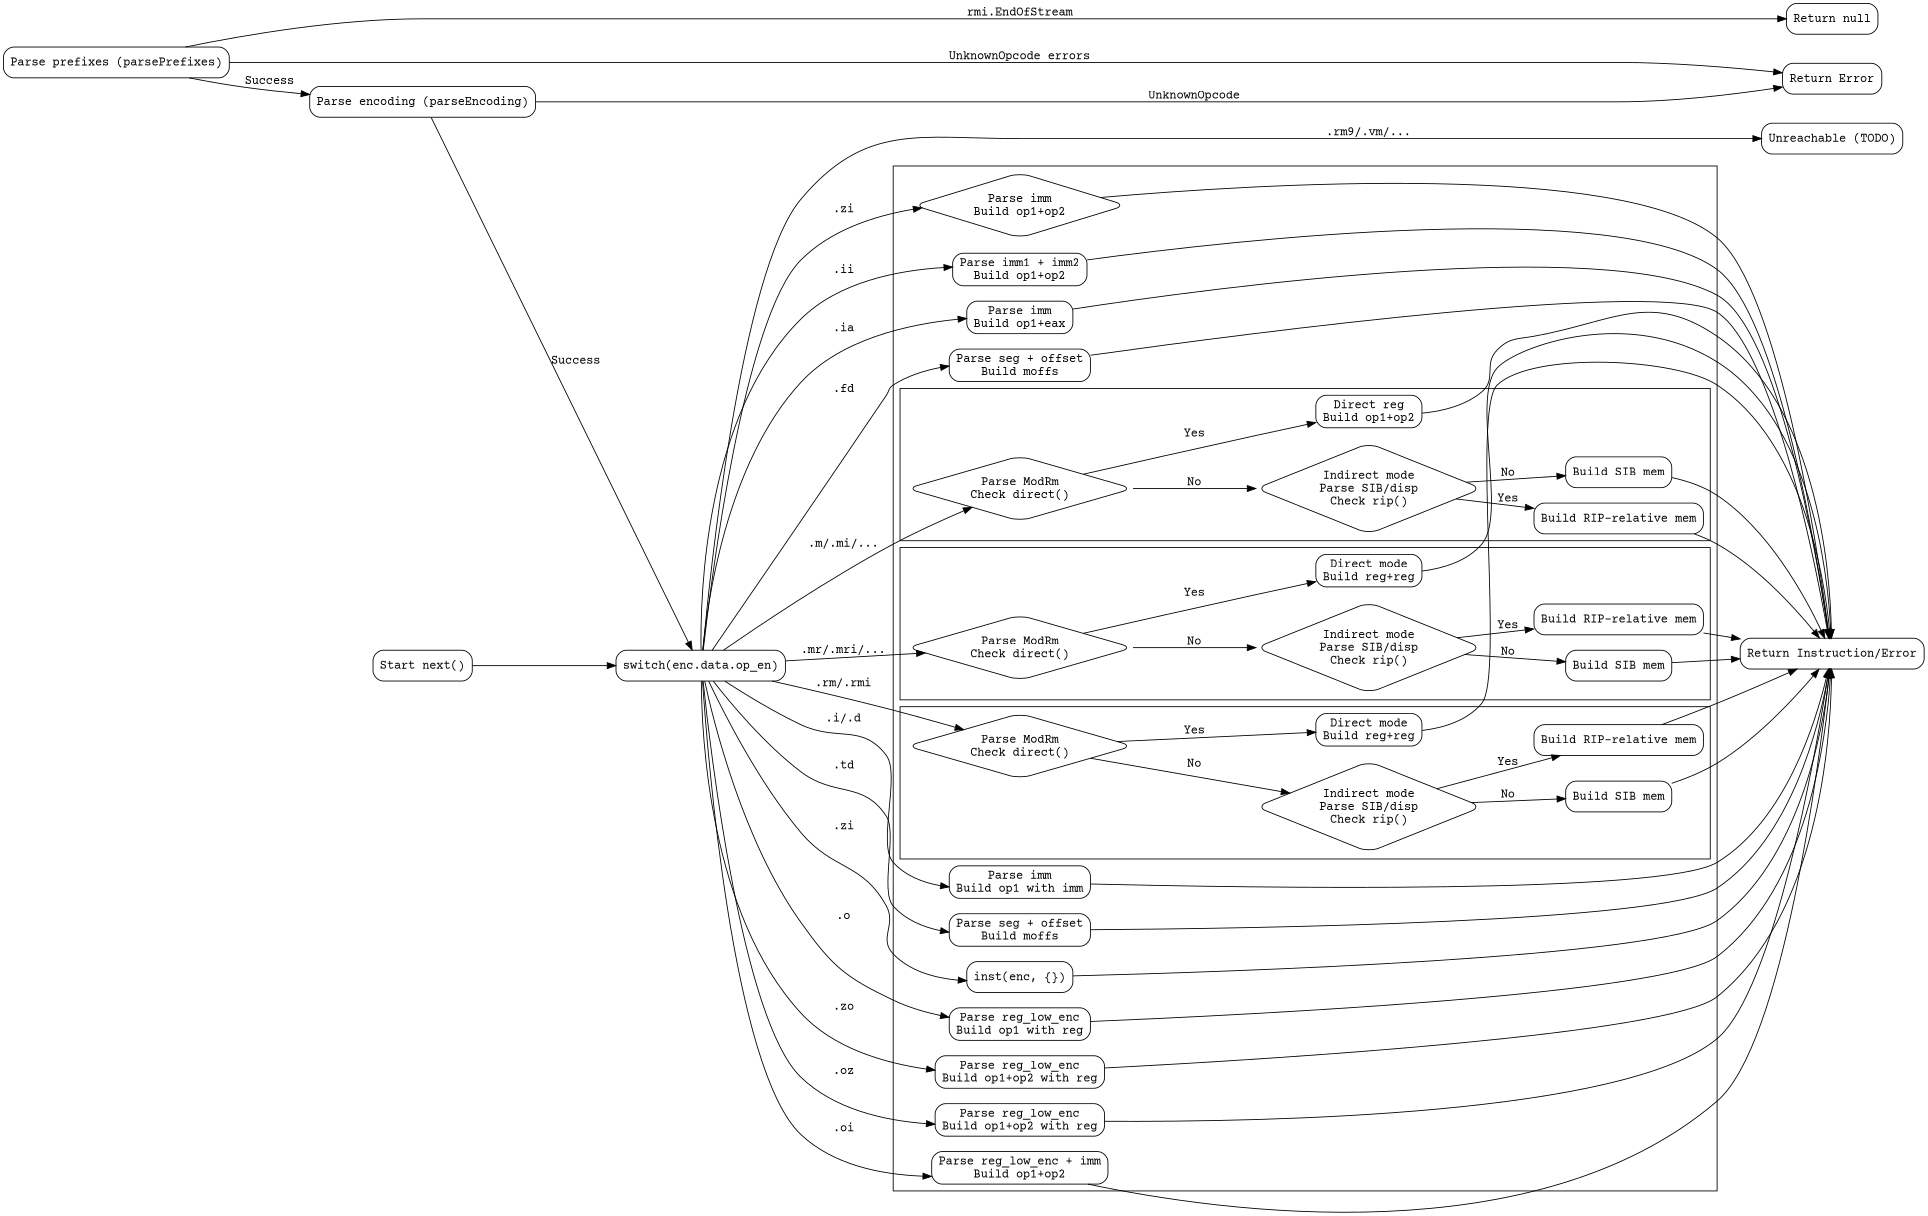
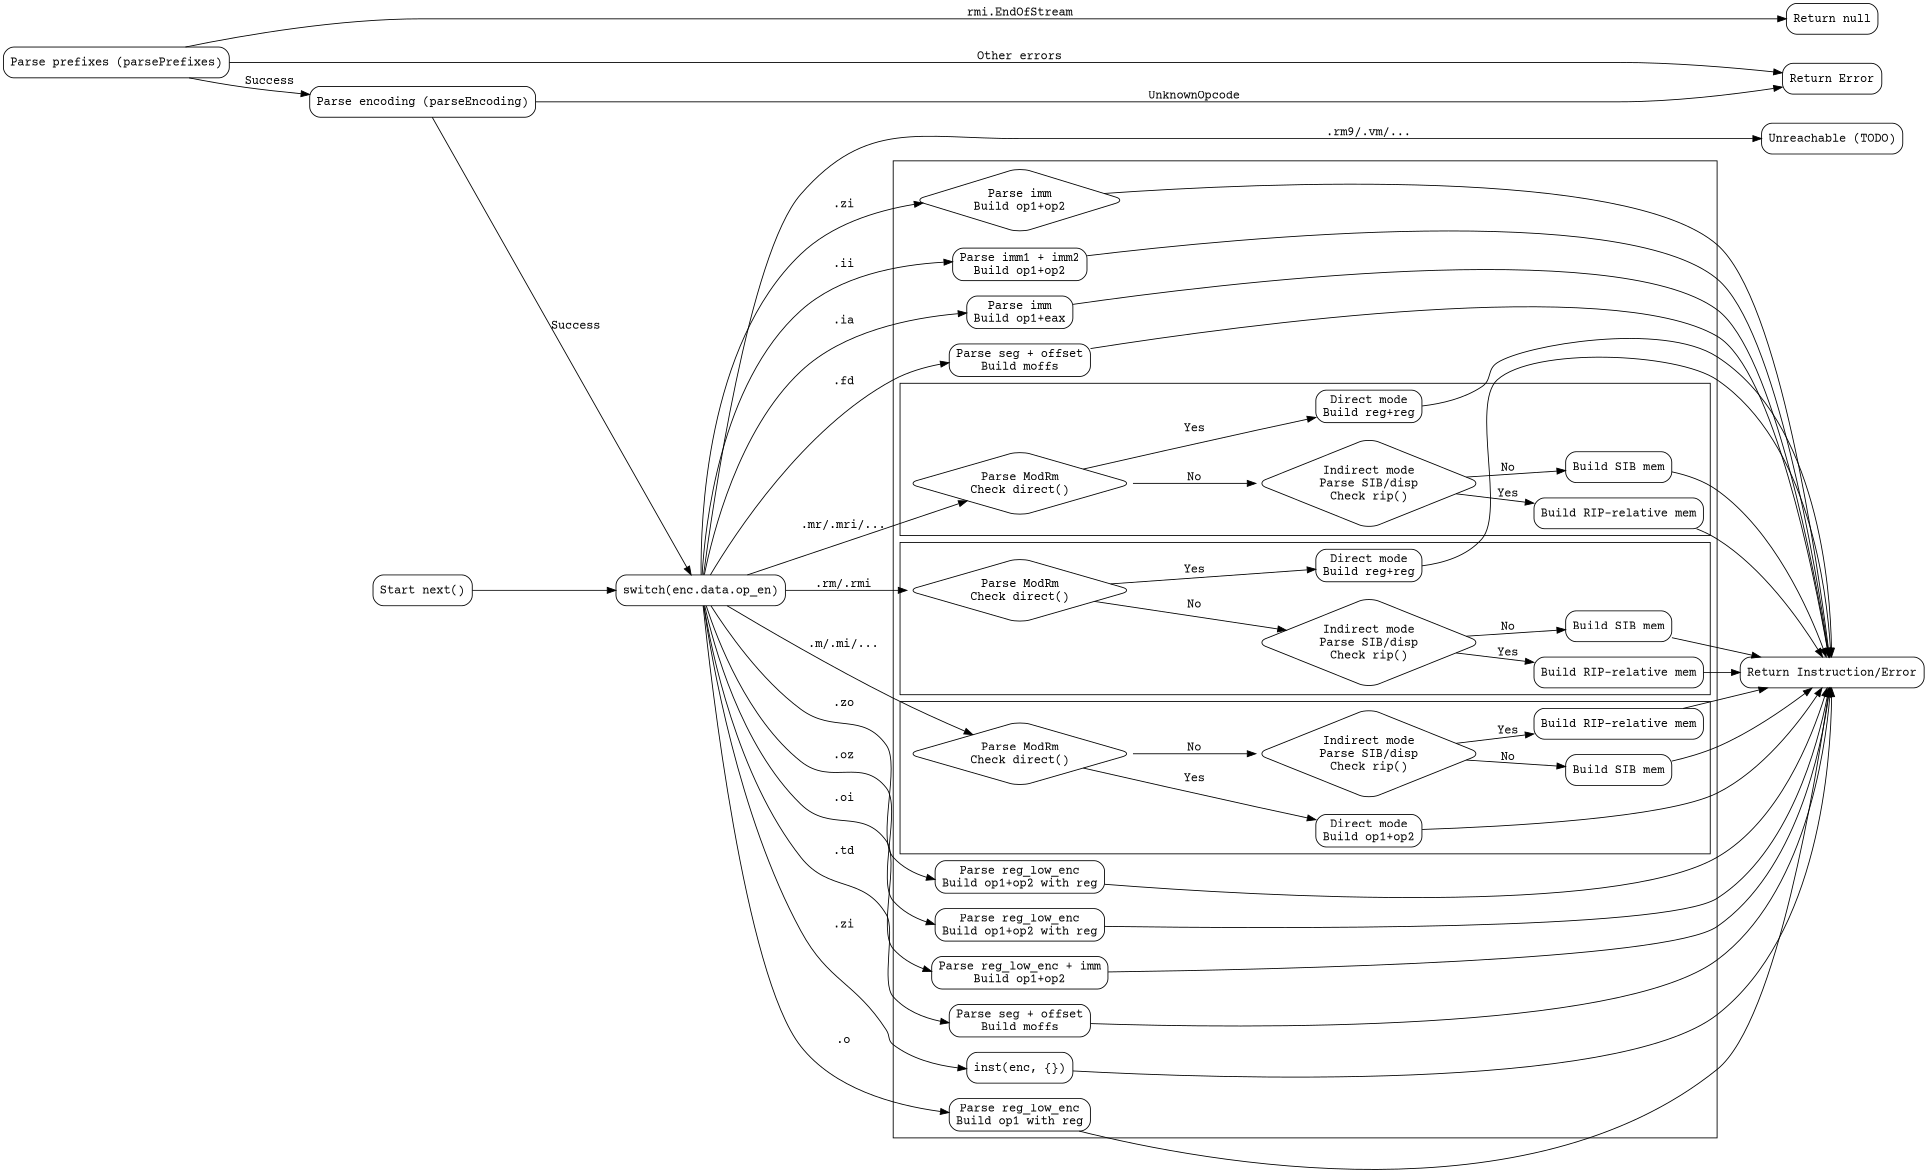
edge "Parse prefixes (parsePrefixes)" -> "Return Error": label "UnknownOpcode errors" -> "Other errors"
node "Direct reg Build op1+op2": label "Direct reg Build op1+op2" -> "Direct mode Build op1+op2"
node "Parse imm Build op1 with imm": removed
